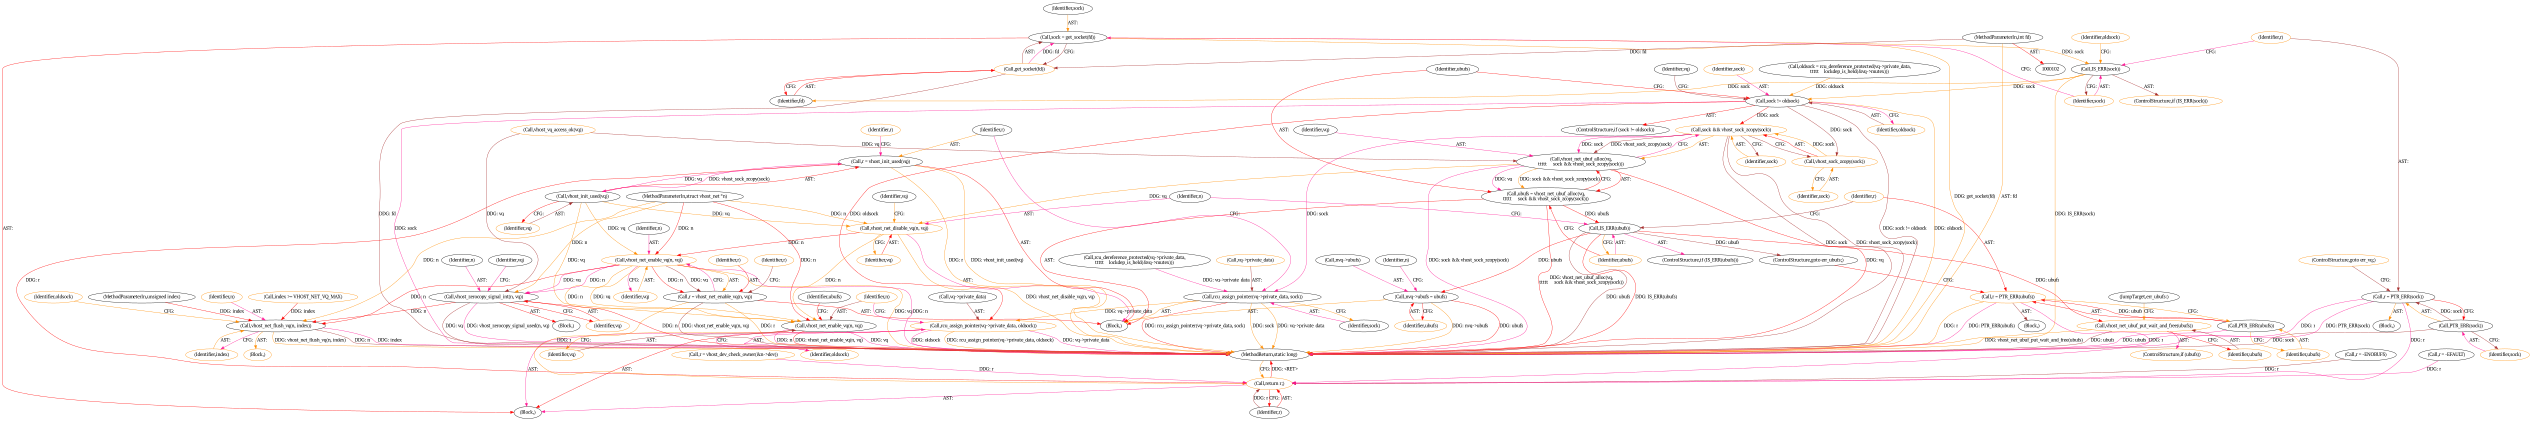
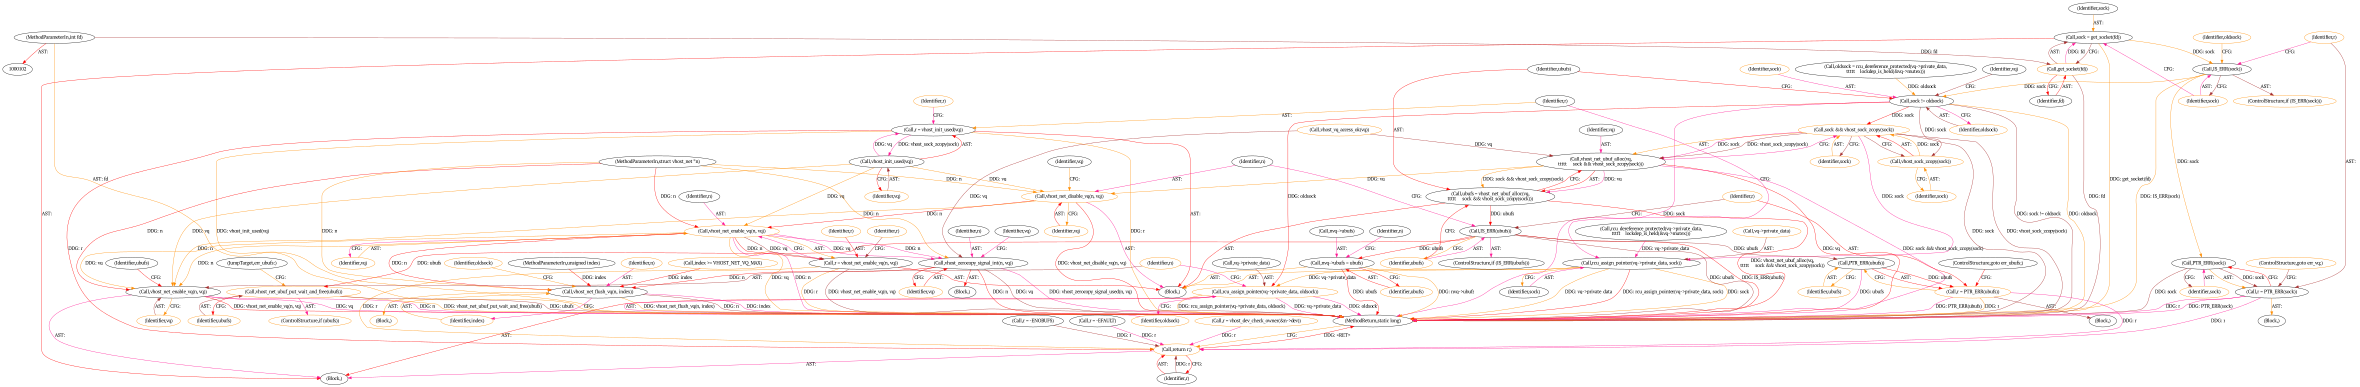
edge "(Call,IS_ERR(sock))" -> "(Identifier,fd)": now "(Call,IS_ERR(sock))" -> "(Call,PTR_ERR(sock))"
node "(ControlStructure,if (sock != oldsock))": removed
edge "(Call,IS_ERR(ubufs))" -> "(ControlStructure,goto err_ubufs;)": now "(Call,IS_ERR(ubufs))" -> "(Call,PTR_ERR(ubufs))"
edge "(Call,vhost_net_disable_vq(n, vq))" -> "(MethodReturn,static long)": color darkorange -> red
